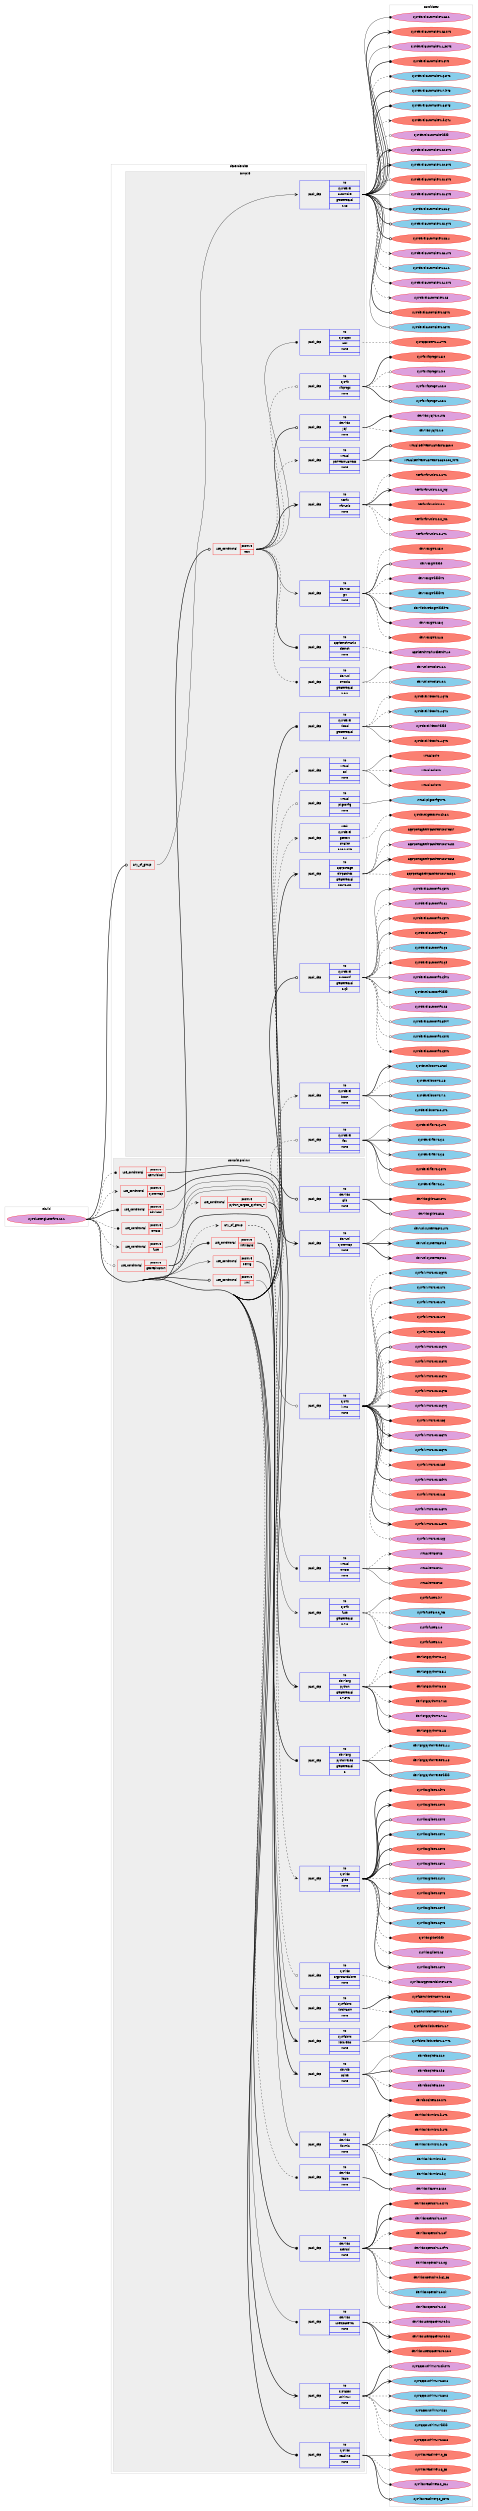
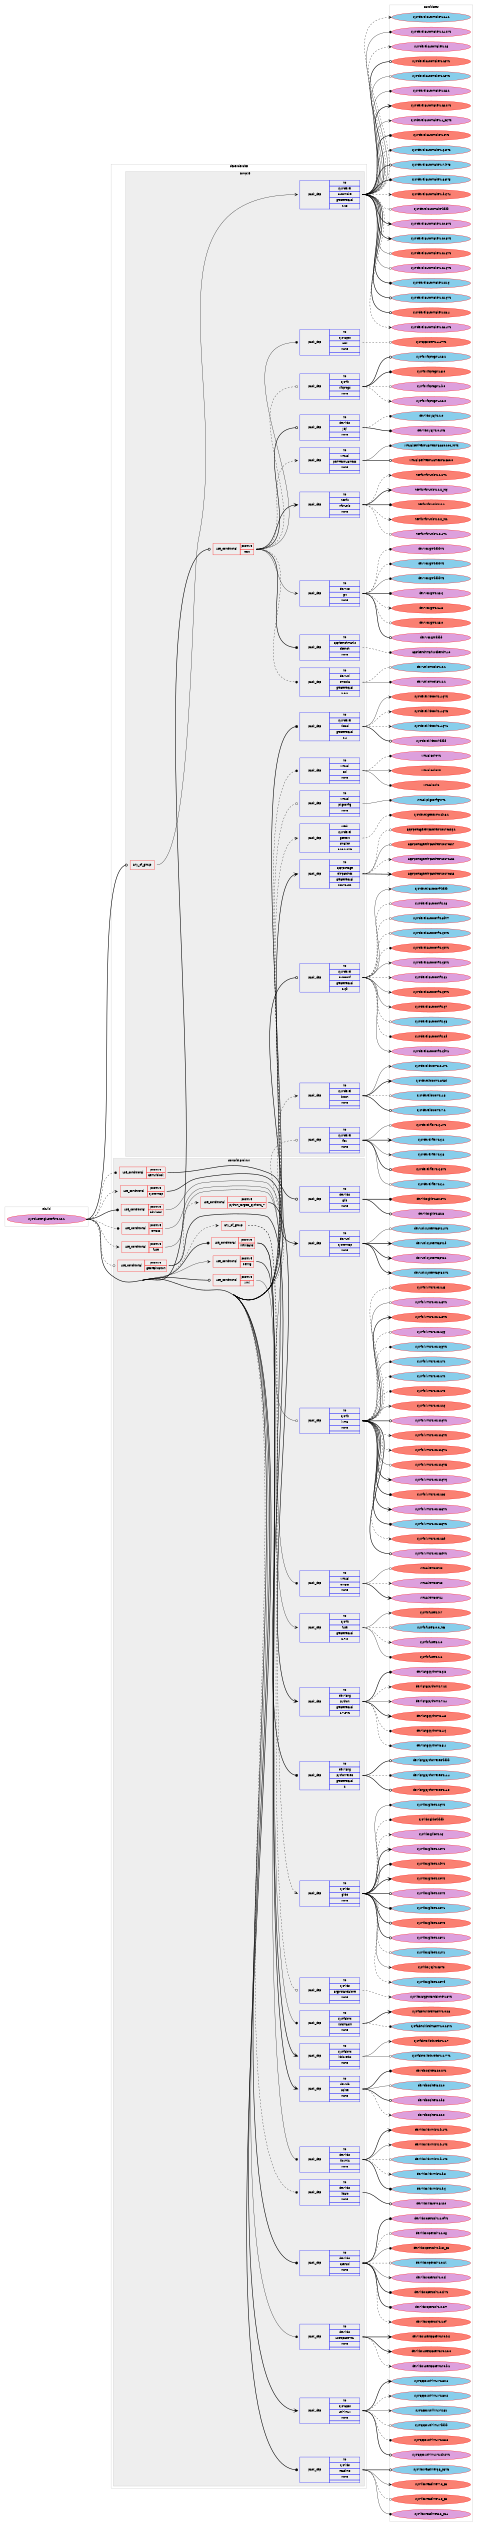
node "dev-libibverbs/git-9999-r3": label "dev-libibverbs/git-9999-r3" -> "dev-vcs/git-9999-r3"
node "dev-util/systemtap-3.1-r1": added
node "dev-lang/python-3.6.3": fillcolor salmon -> plum
node "sys-libs/glibc-2.25-r8": label "sys-libs/glibc-2.25-r8" -> "sys-libs/yajl-2.25-r8"
